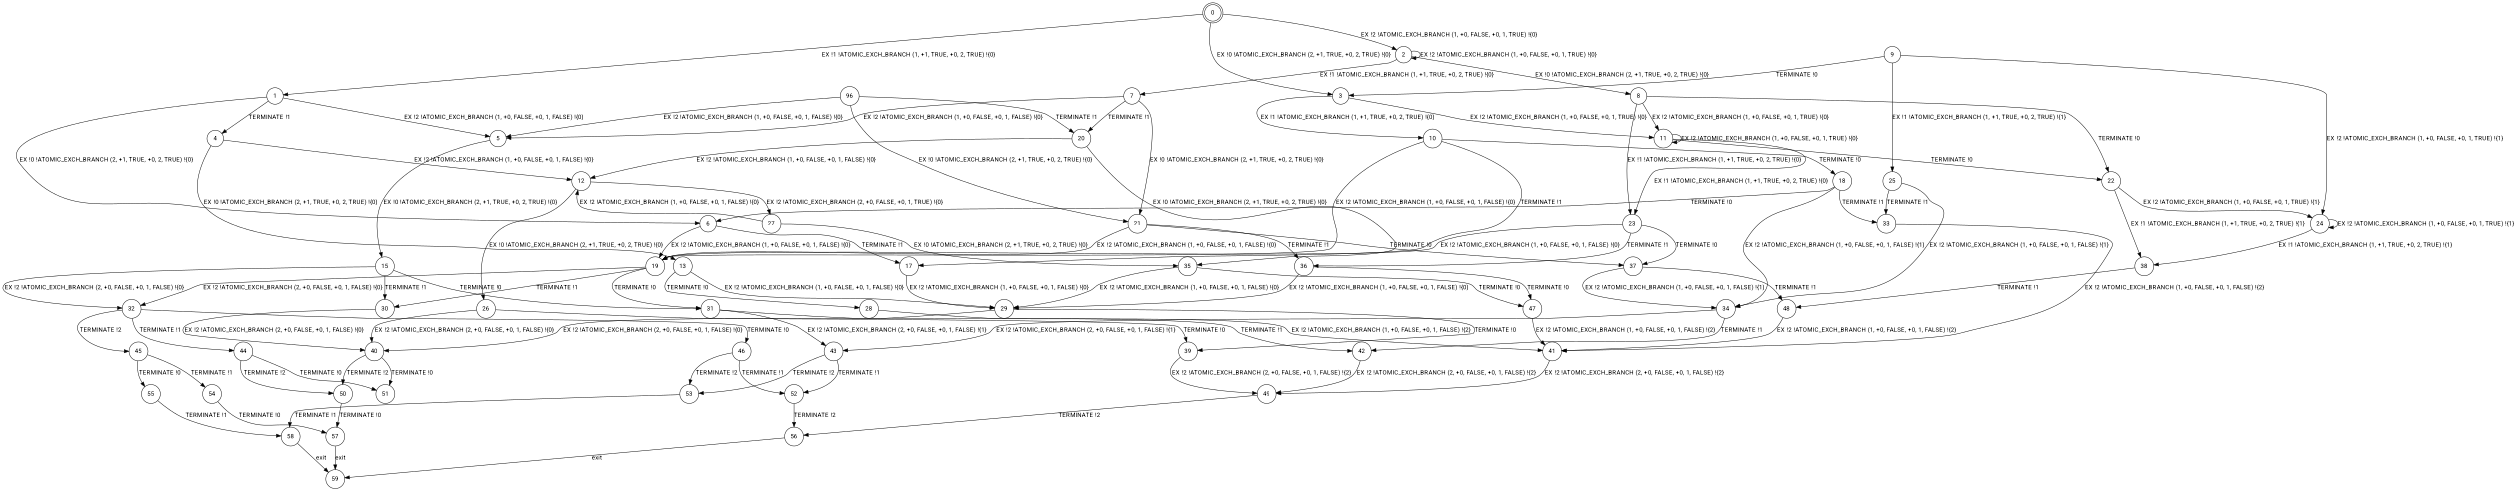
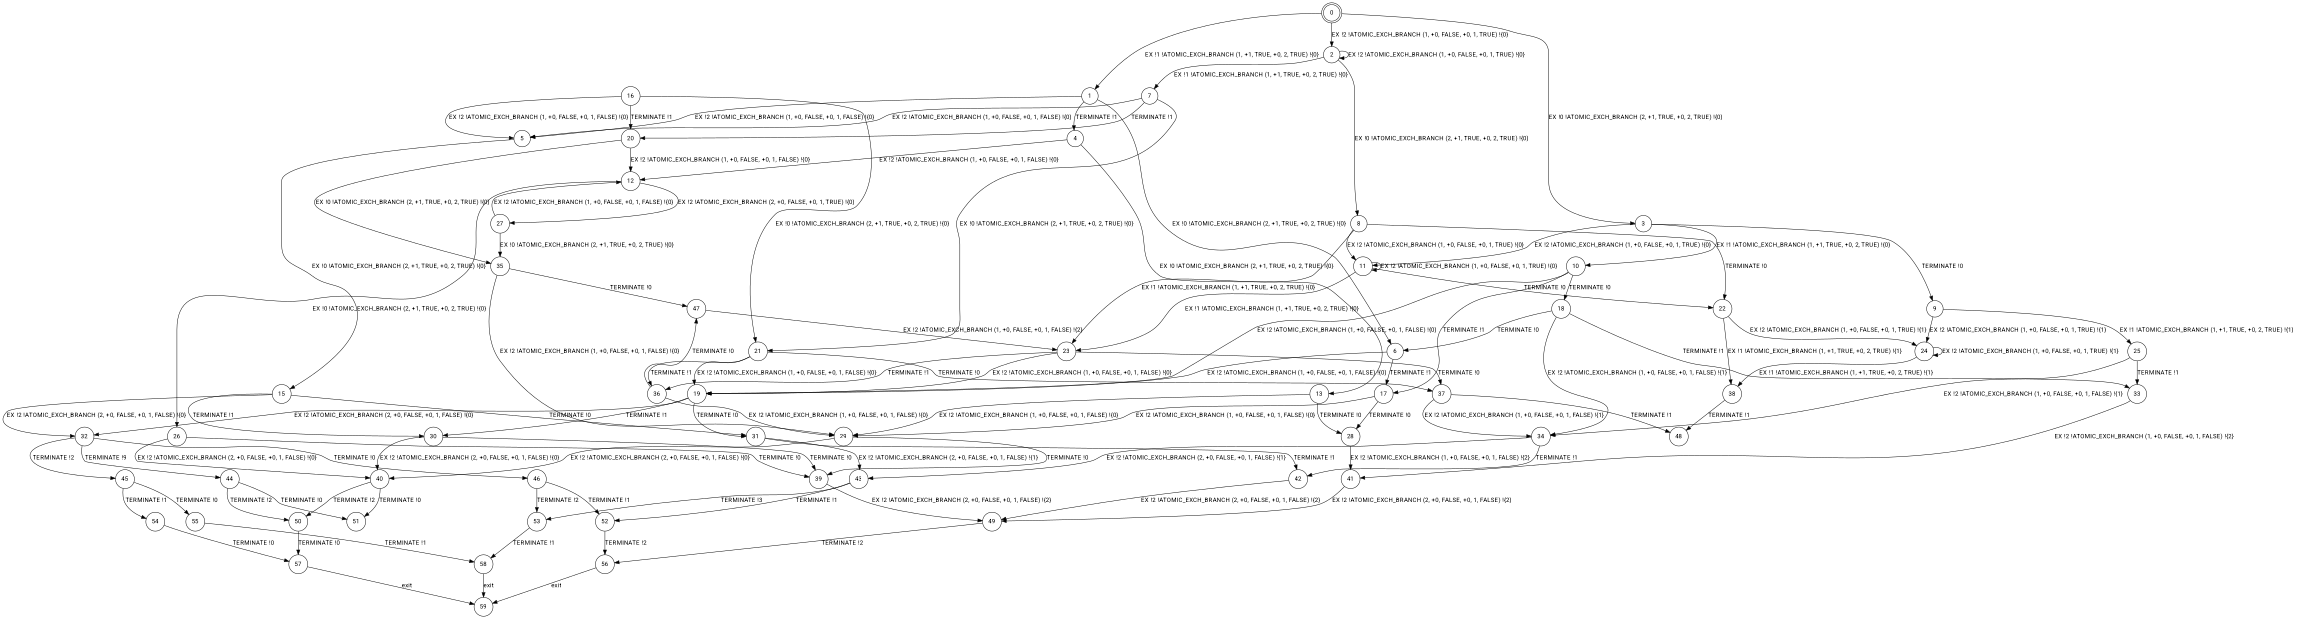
edge "9" -> "3": reversed
node "96": label "96" -> "16"
edge "32" -> "44": label "TERMINATE !1" -> "TERMINATE !9"
edge "47" -> "41": now "47" -> "23"
edge "48" -> "41": removed, label "EX !2 !ATOMIC_EXCH_BRANCH (1, +0, FALSE, +0, 1, FALSE) !{2}"
edge "43" -> "53": label "TERMINATE !2" -> "TERMINATE !3"
edge "17" -> "28": added, label "TERMINATE !0"
edge "30" -> "39": added, label "TERMINATE !0"
